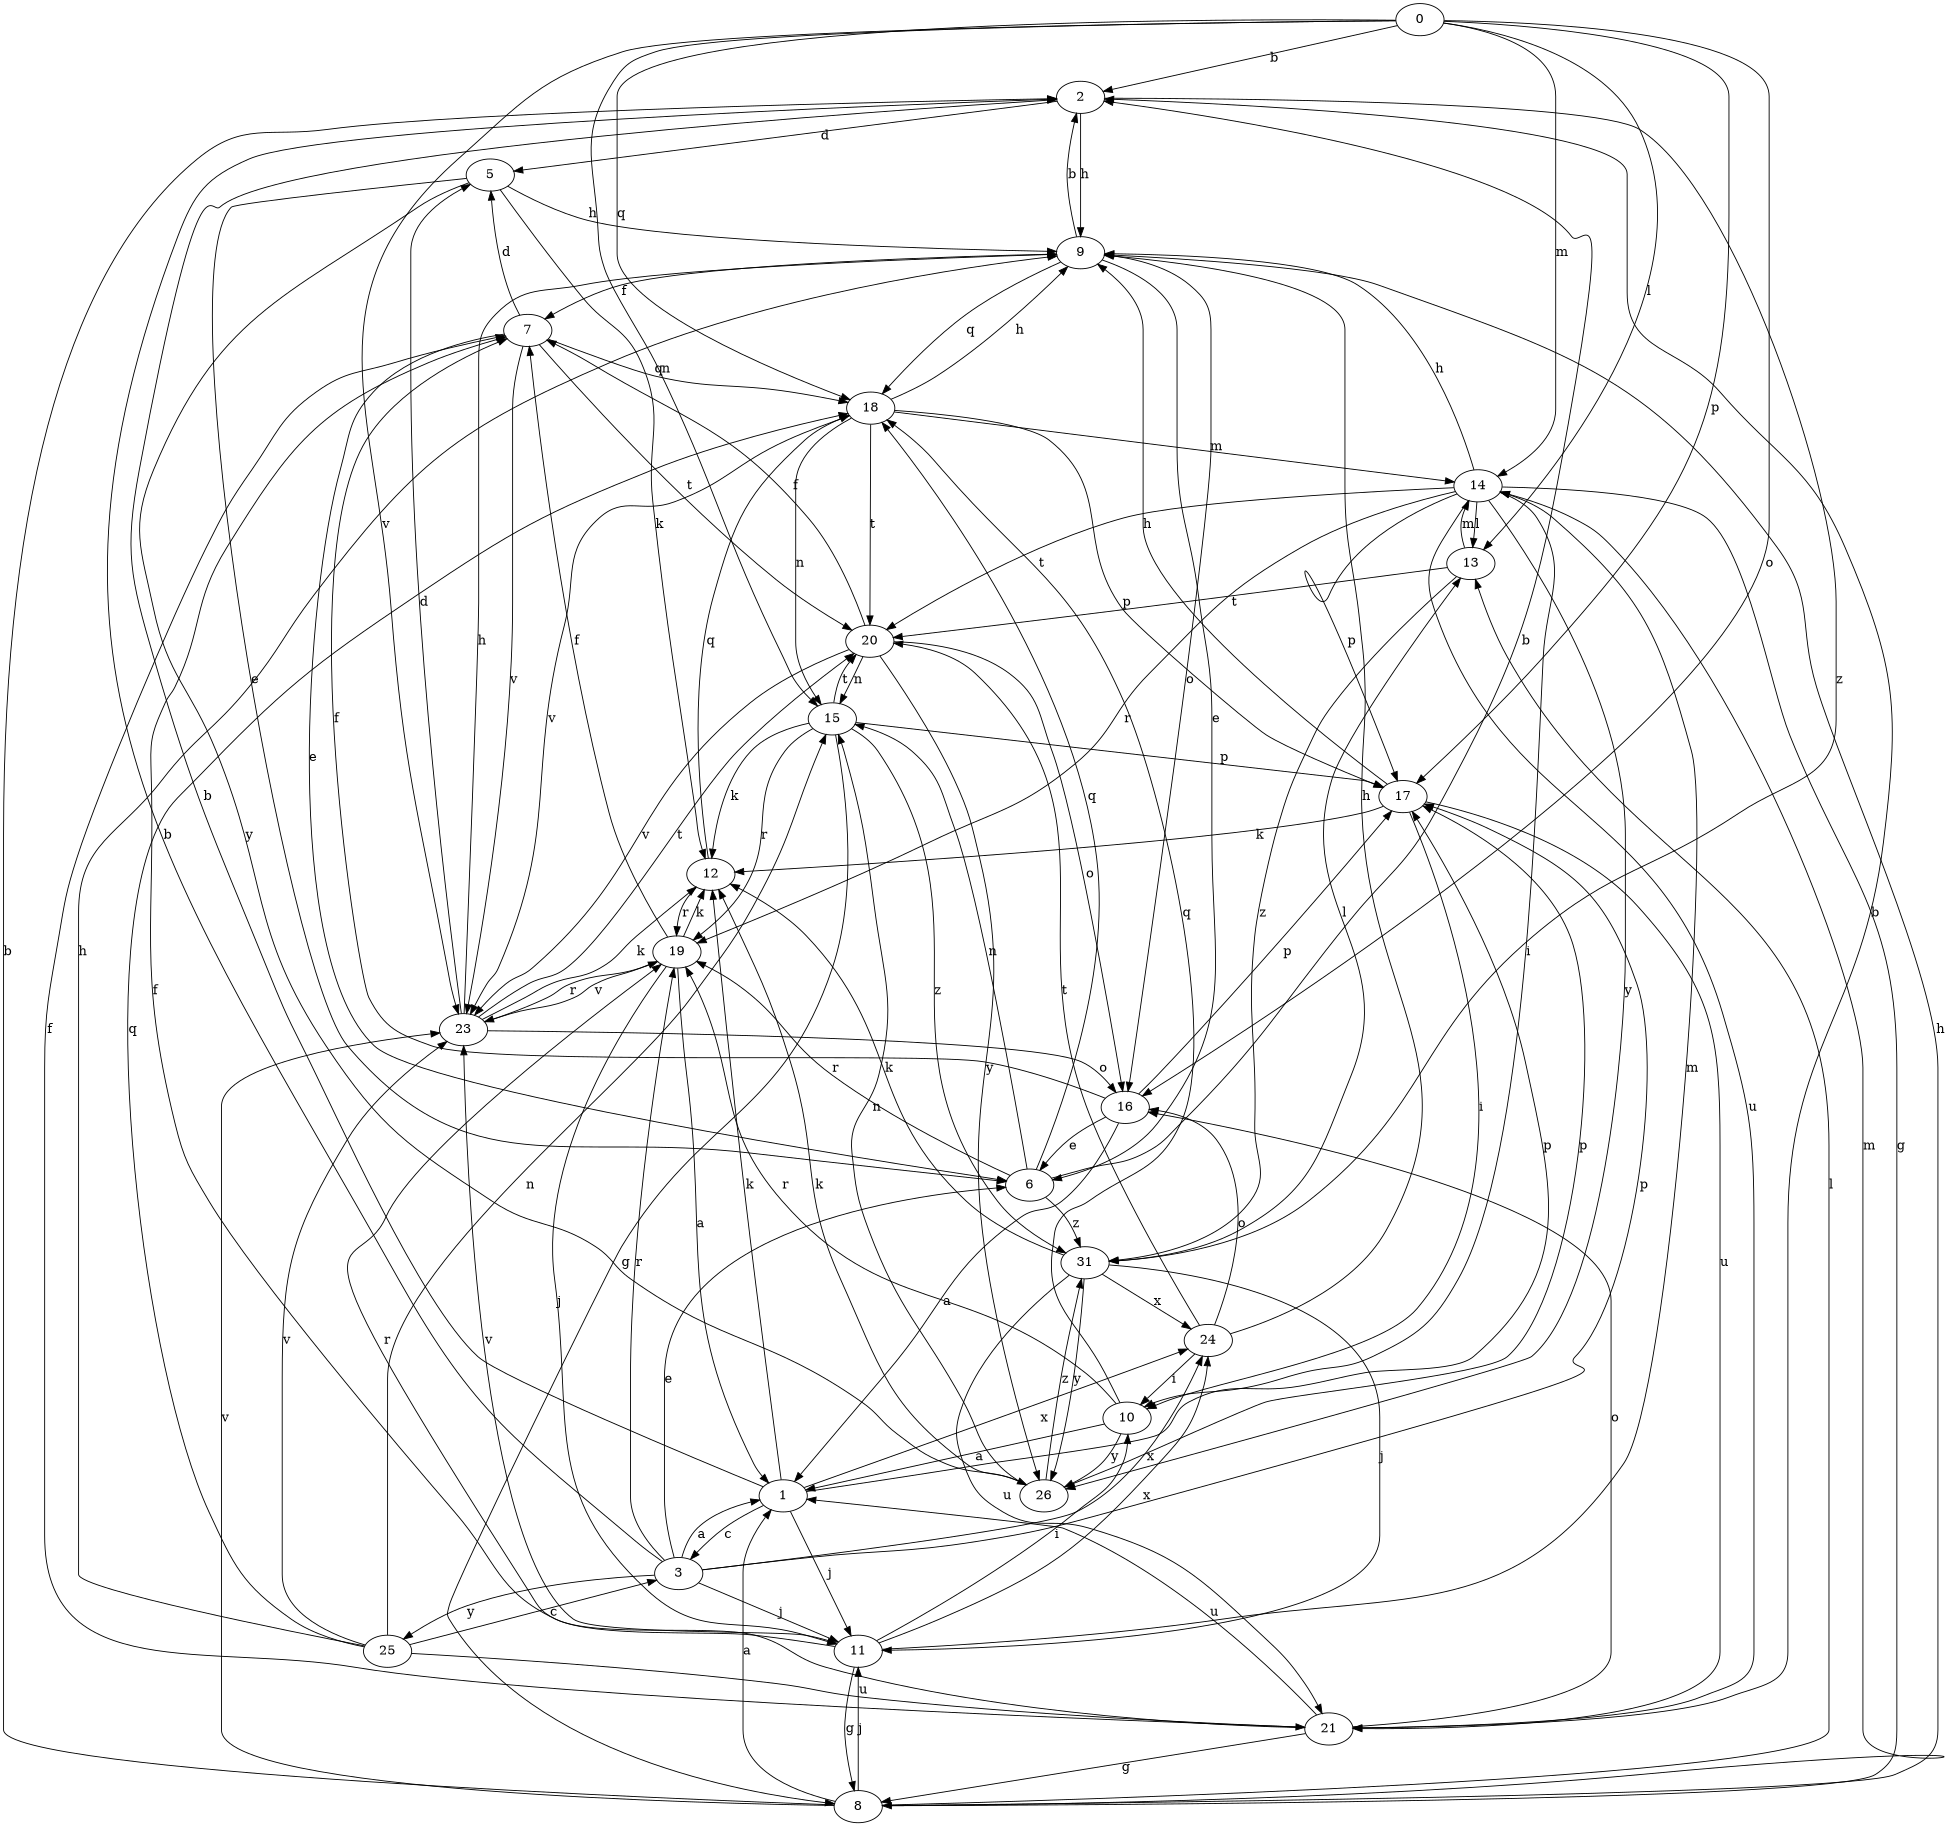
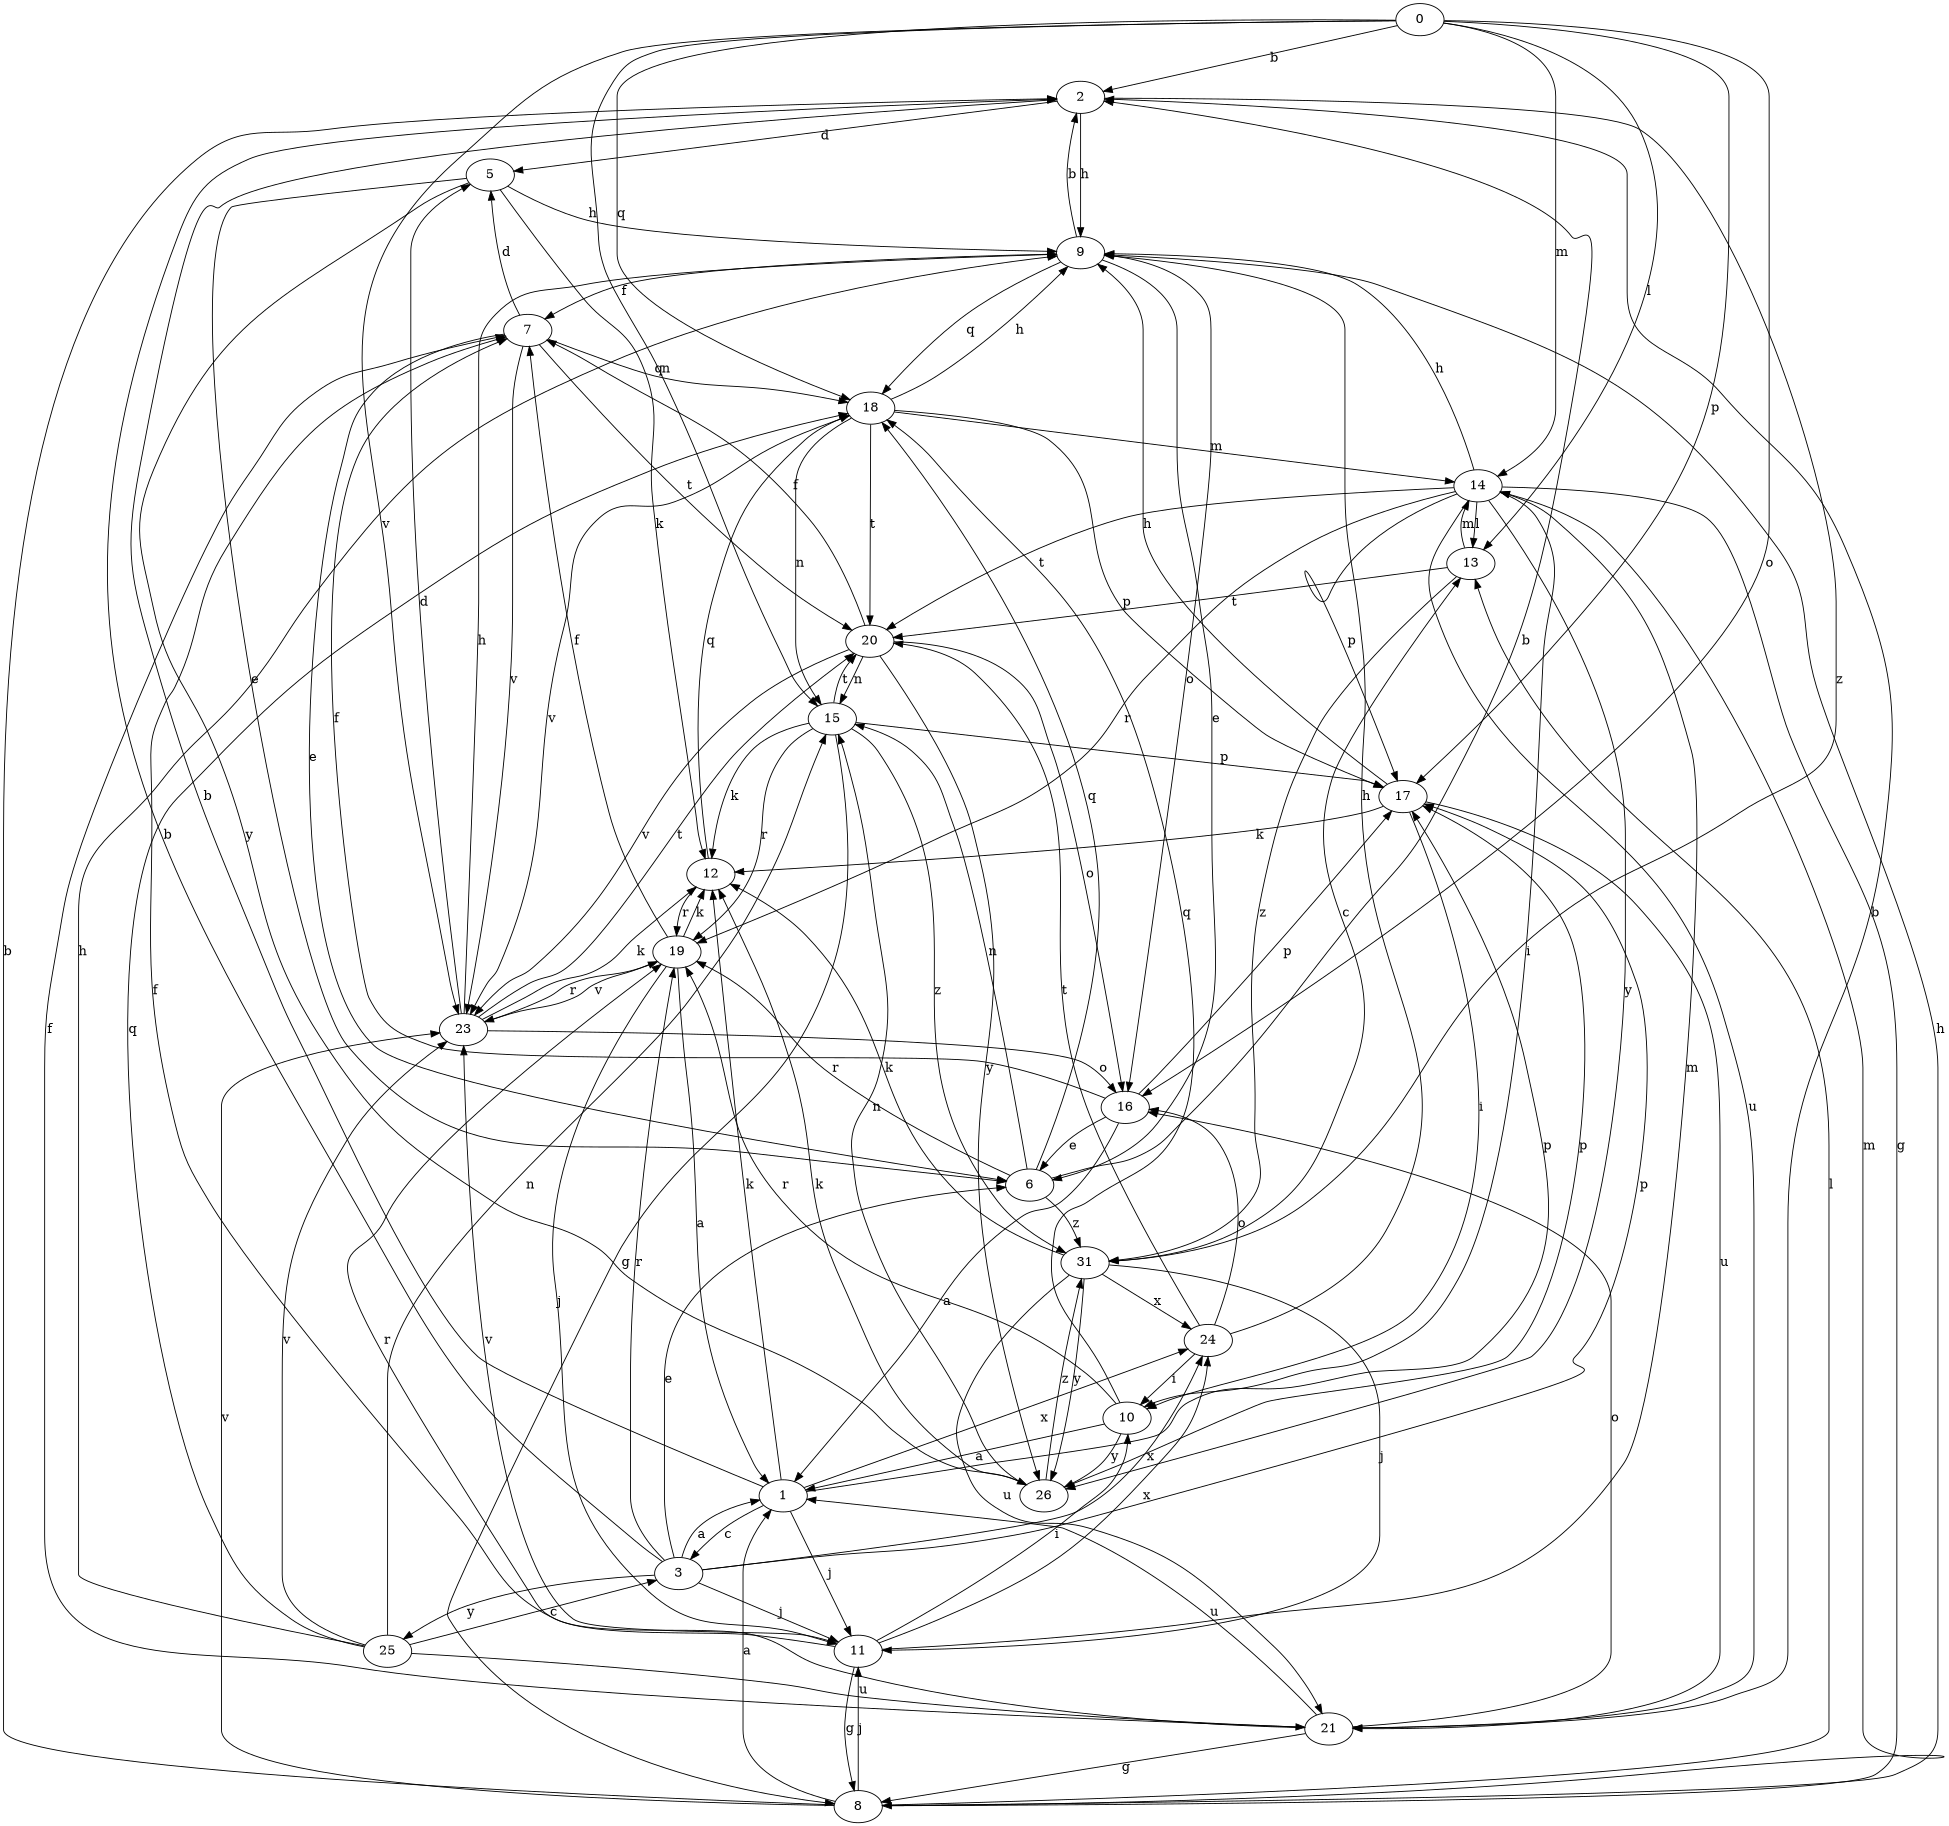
edge "31" -> "13": label "l" -> "c"
